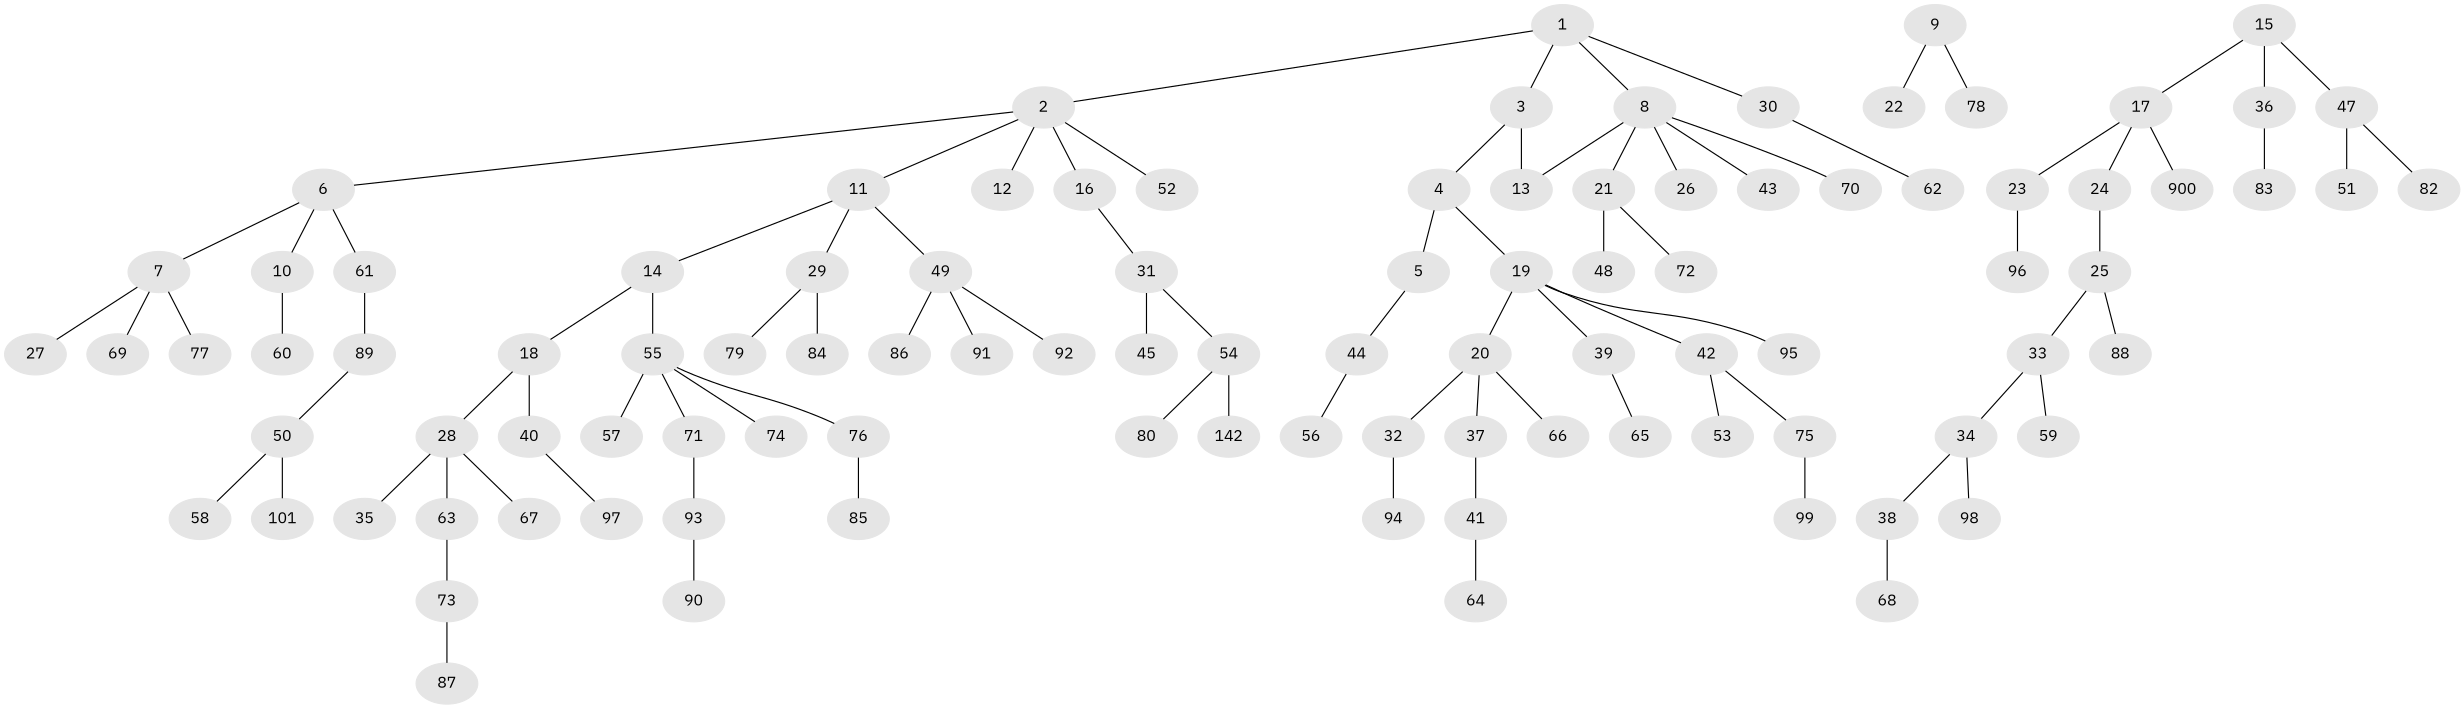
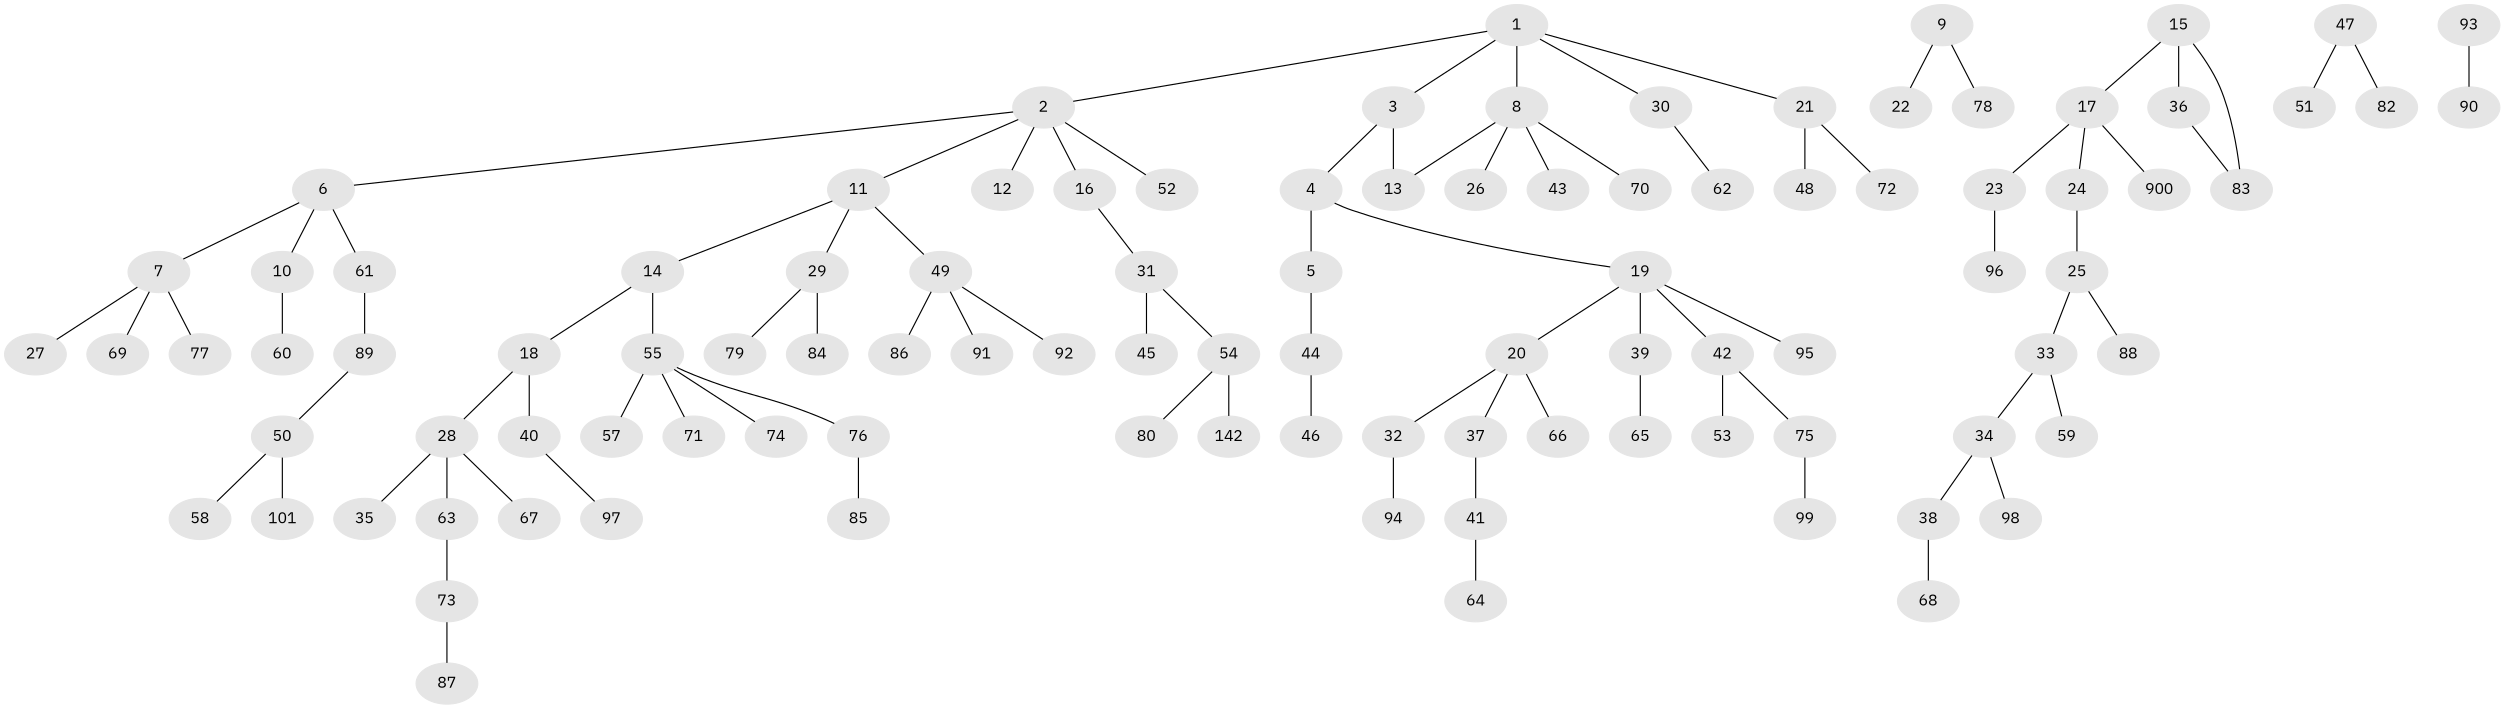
edge "15" -- "47": now "15" -- "83"
edge "8" -- "21": now "1" -- "21"
node "56": label "56" -> "46"
edge "71" -- "93": removed
